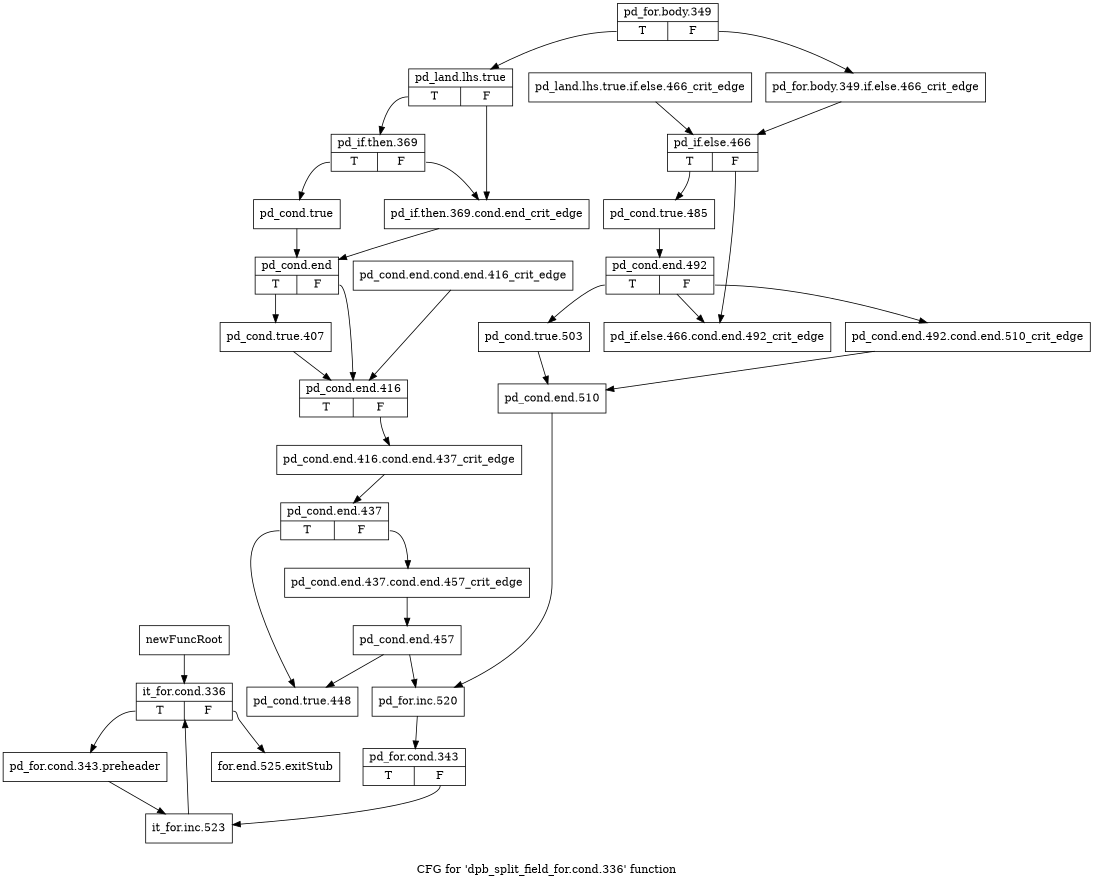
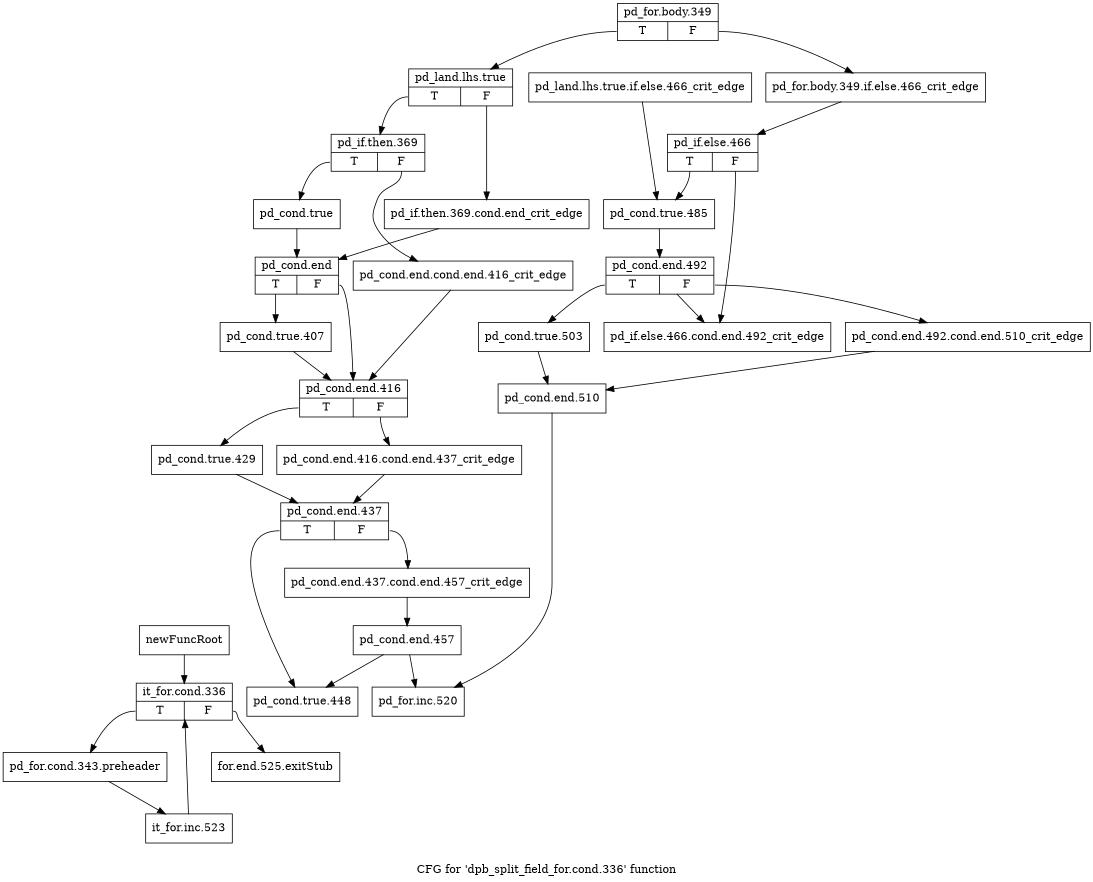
edge "pd_land.lhs.true.if.else.466_crit_edge" -> "pd_if.else.466": now "pd_land.lhs.true.if.else.466_crit_edge" -> "pd_cond.true.485"
edge "pd_if.then.369" -> "pd_if.then.369.cond.end_crit_edge": now "pd_if.then.369" -> "pd_cond.end.cond.end.416_crit_edge"
node "pd_cond.true.429": added
node "pd_for.cond.343": removed
